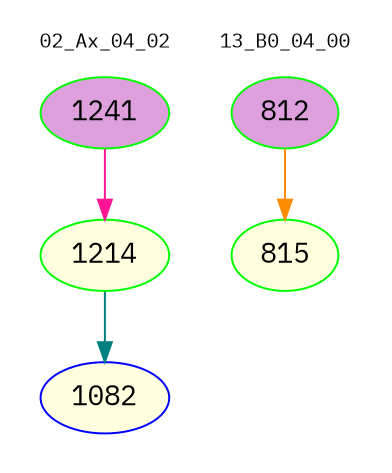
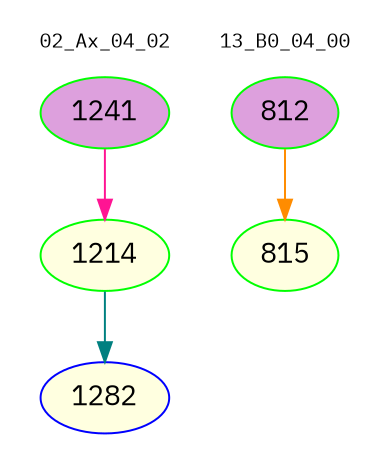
node "1082": label "1082" -> "1282"
